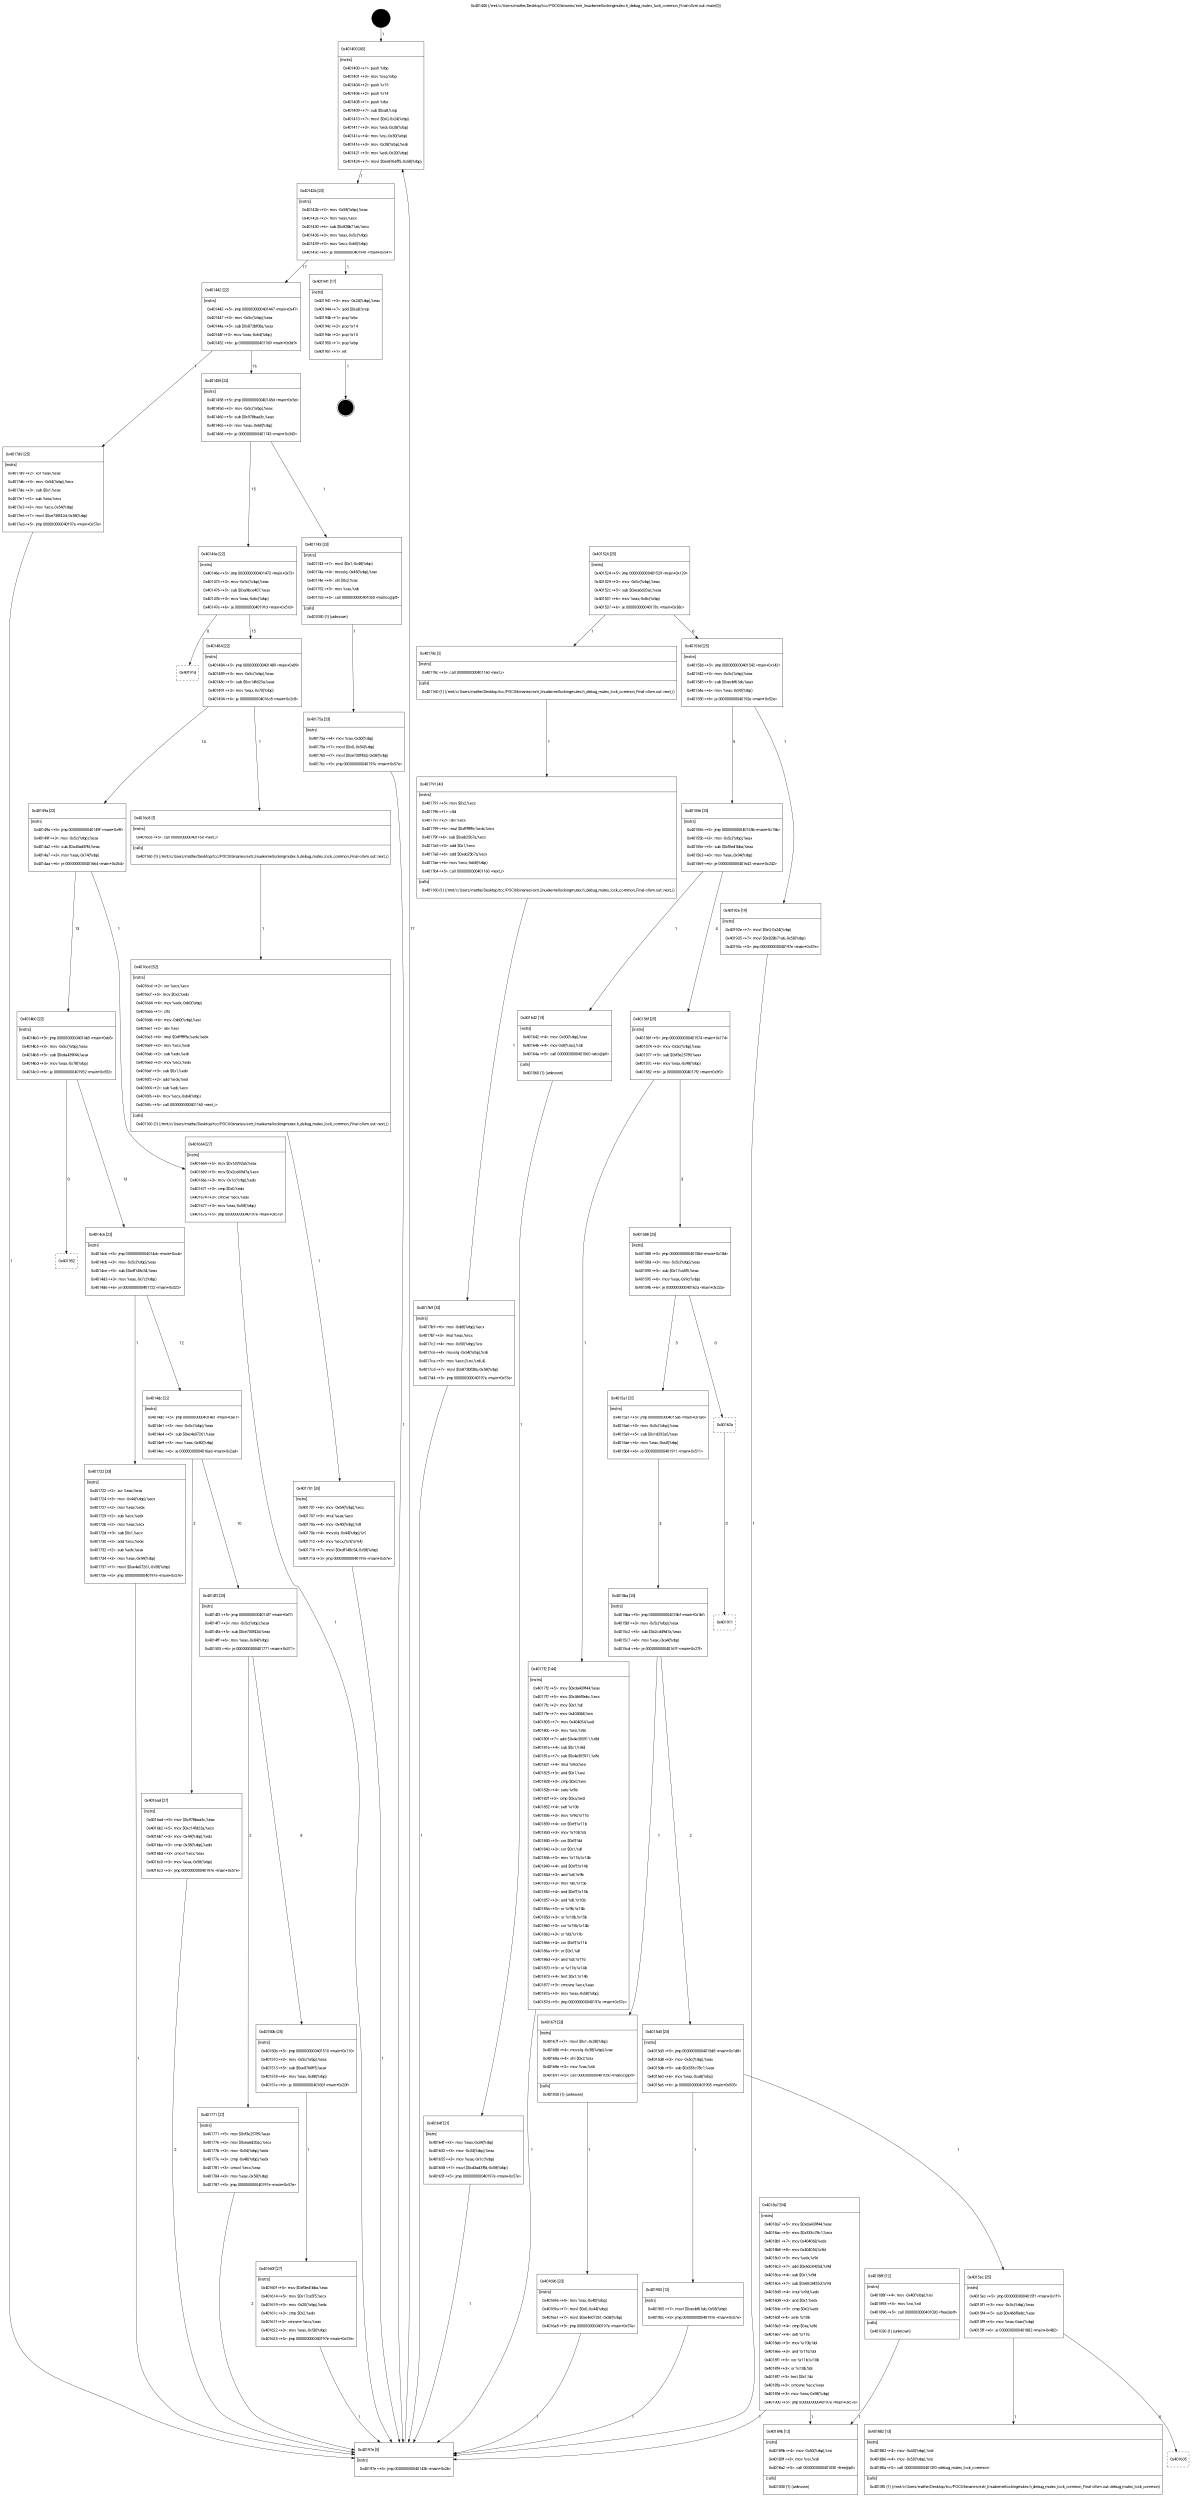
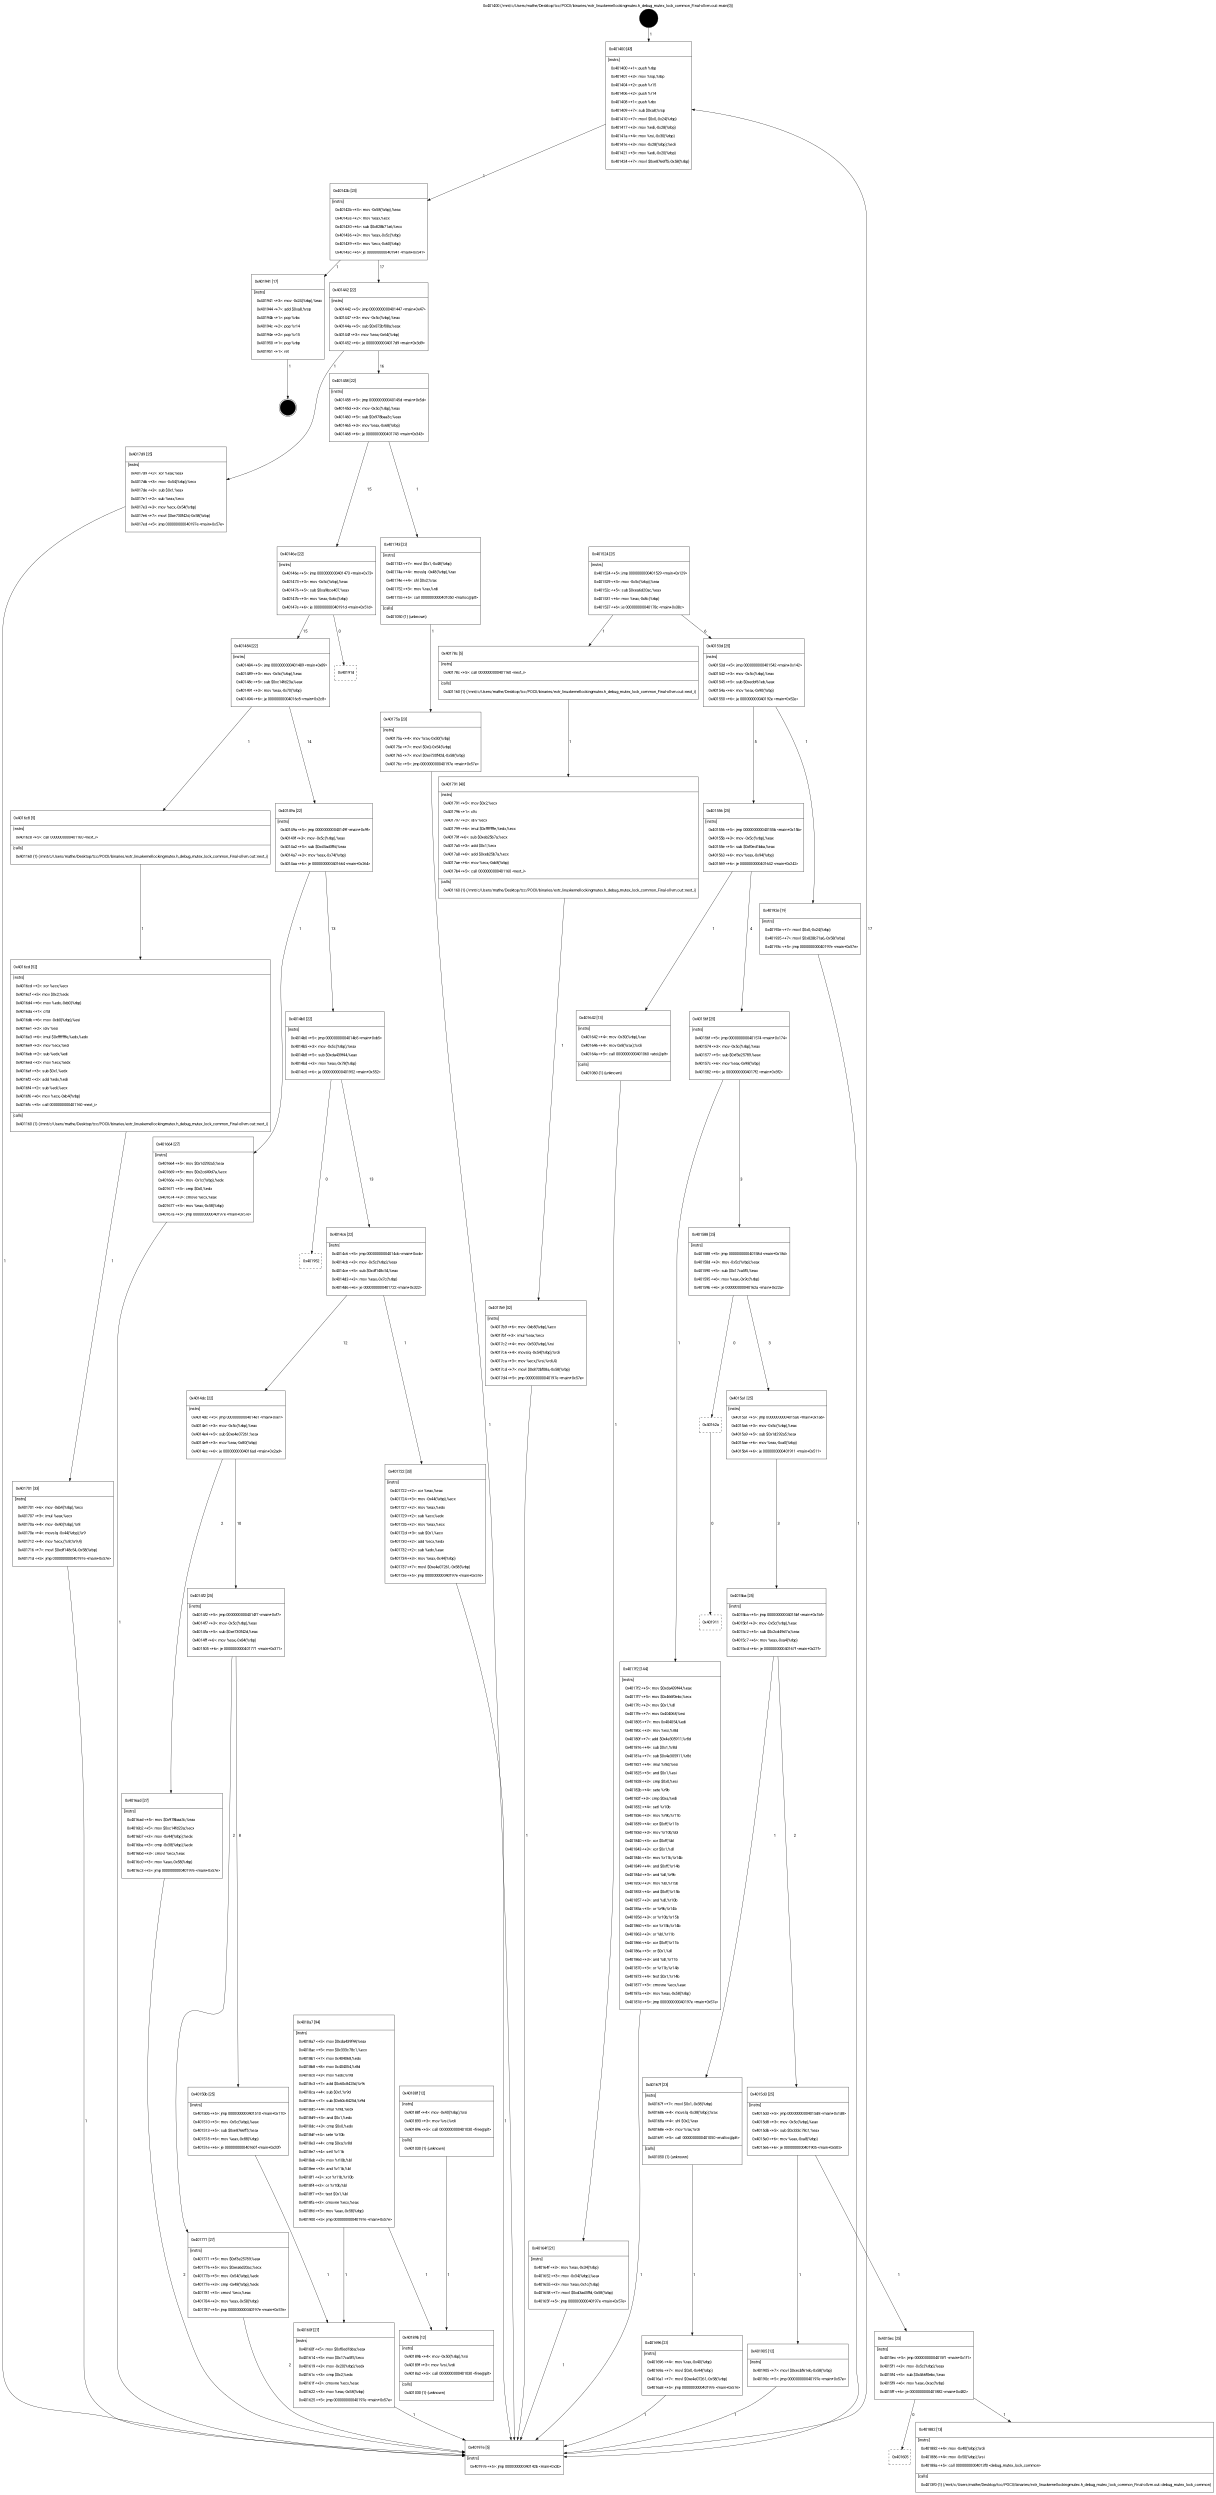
edge "0x4018a7 [94]" -> "0x40197e [5]": now "0x4018a7 [94]" -> "0x40160f [27]"
